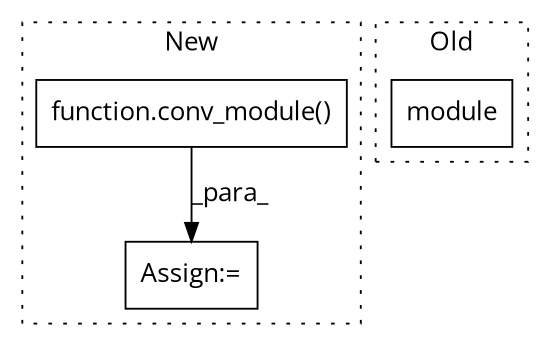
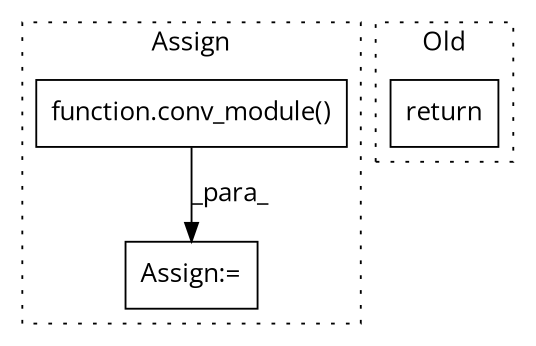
cluster "New": label "New" -> "Assign"
node "module": label "module" -> "return"
